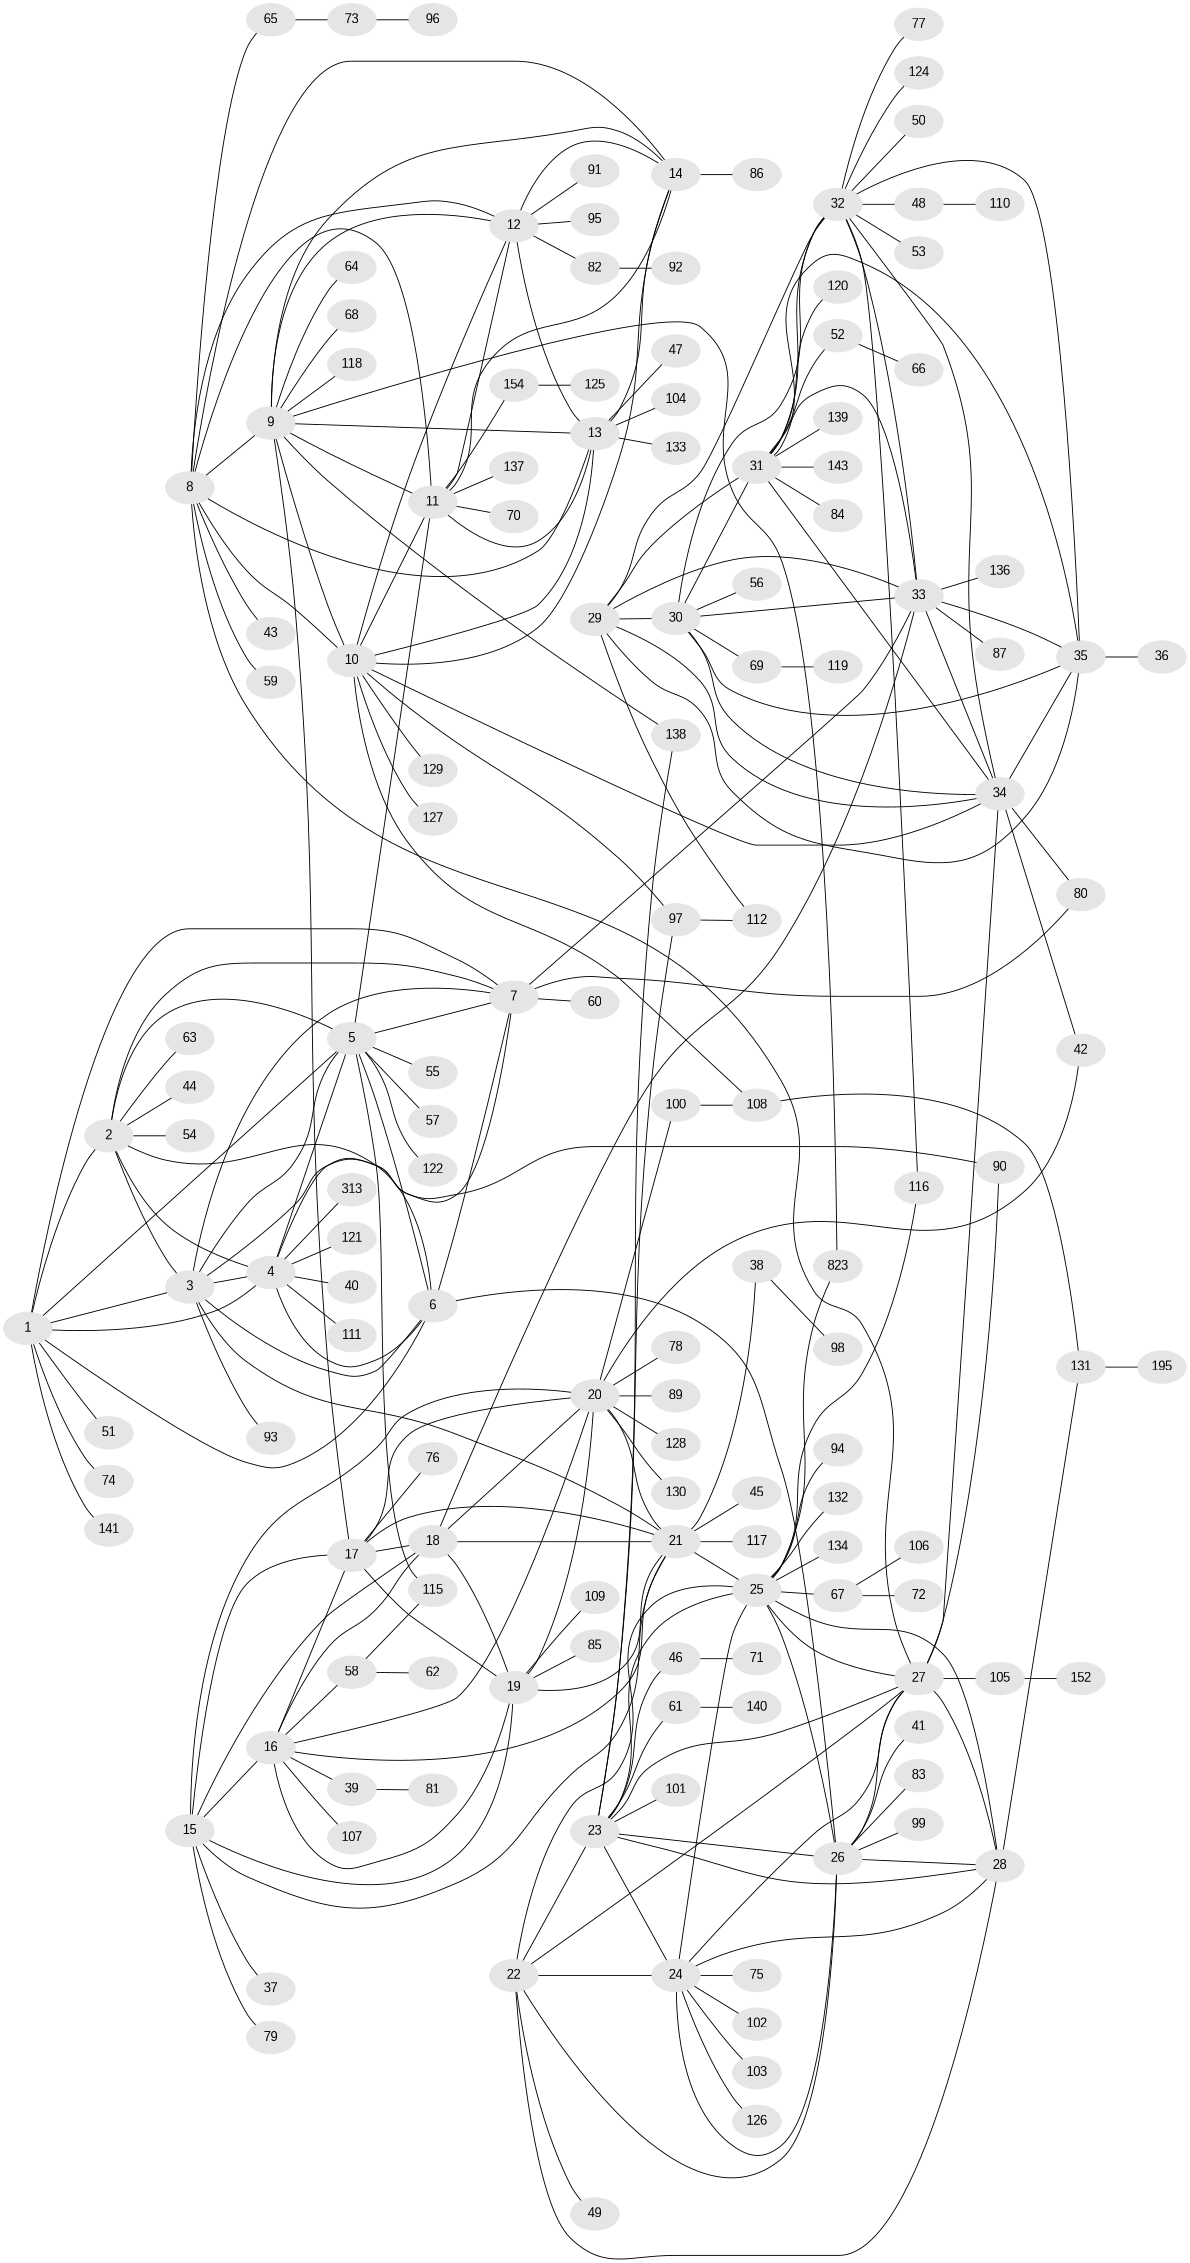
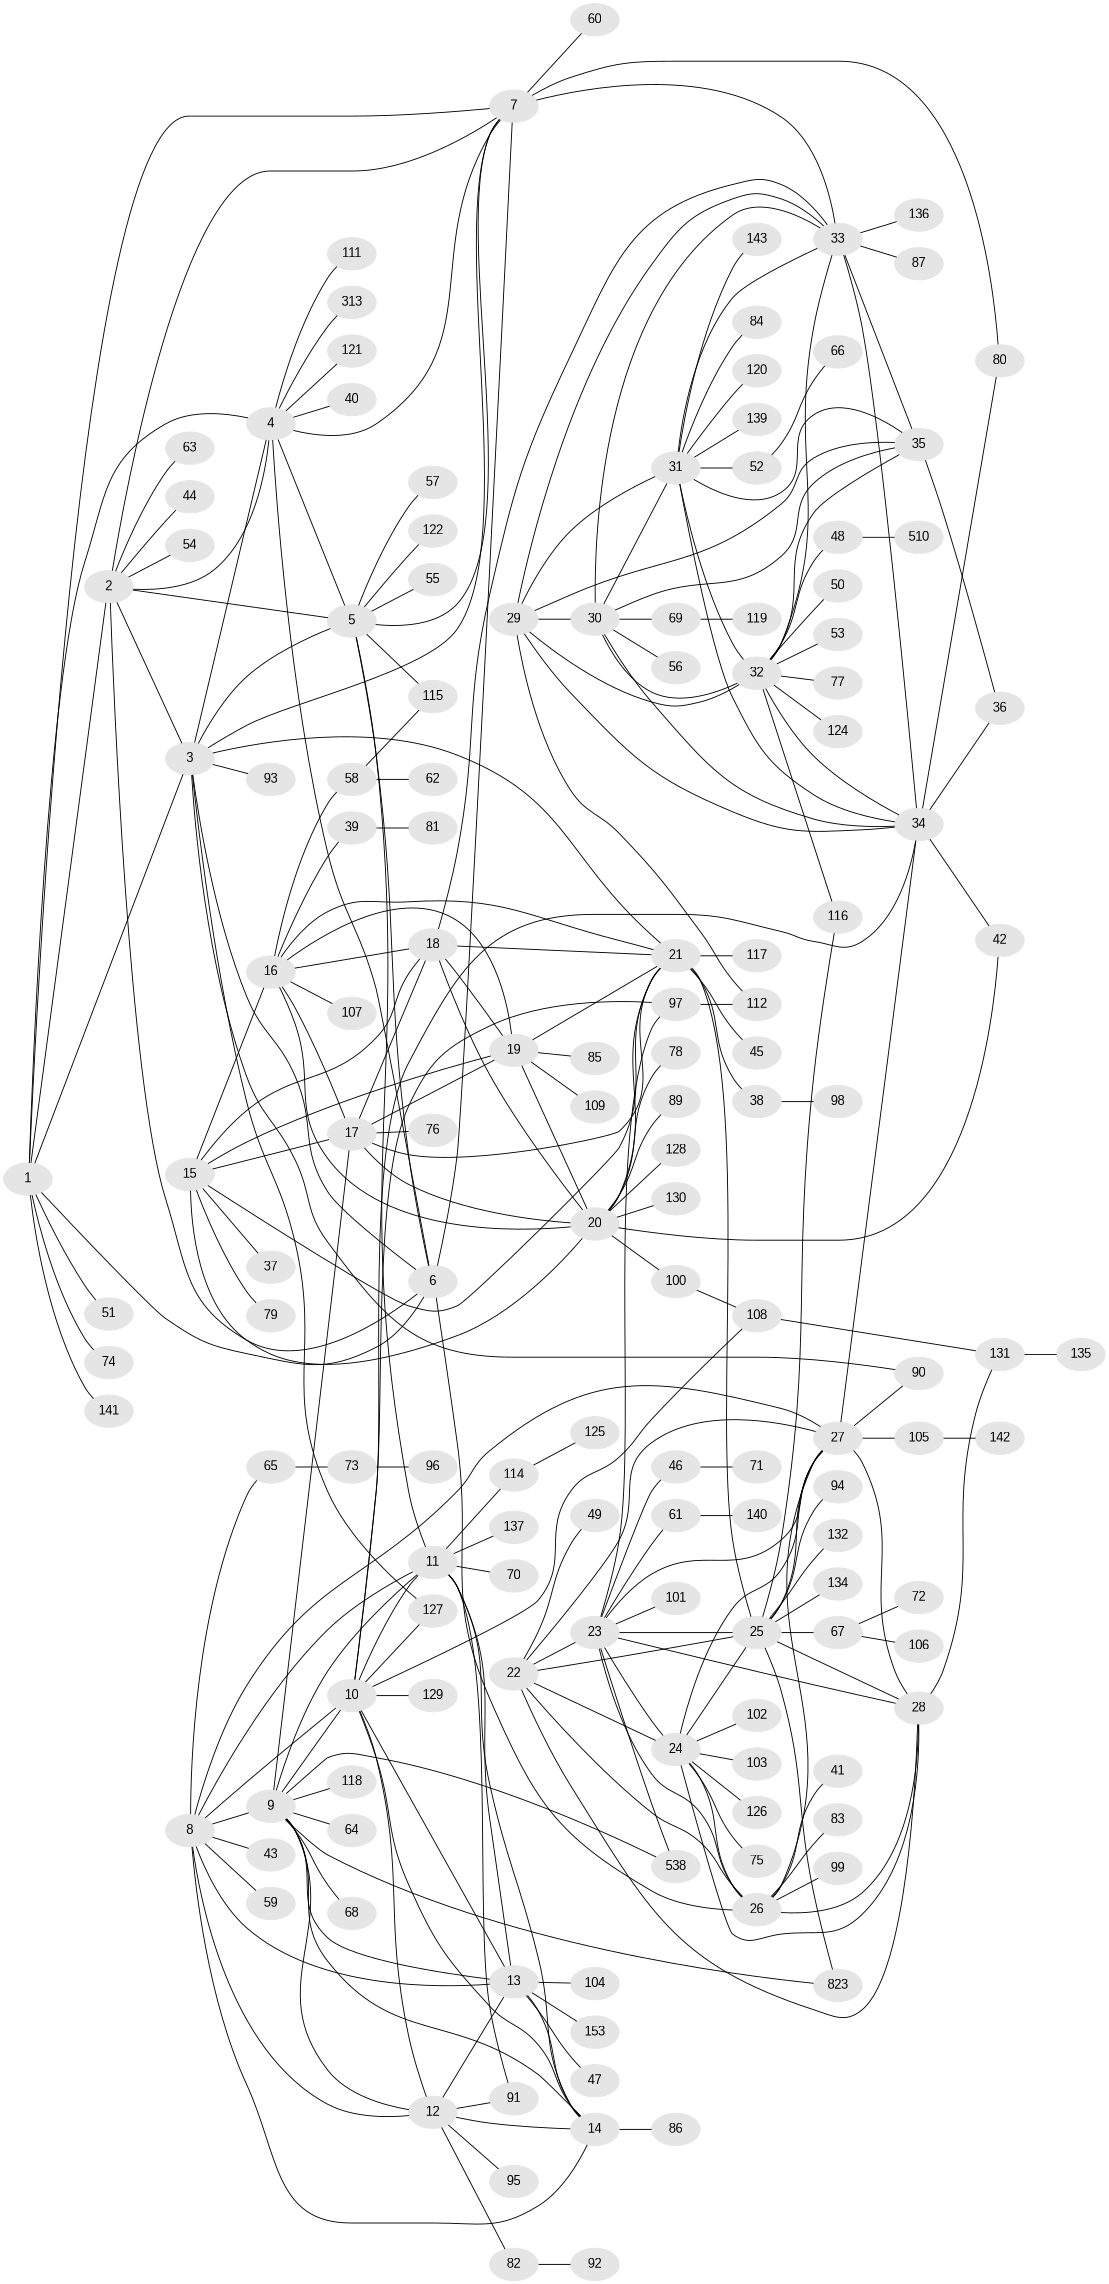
node "110": label "110" -> "510"
edge "12" -- "11": now "91" -- "11"
node "154": label "154" -> "114"
node "133": label "133" -> "153"
edge "35" -- "34": now "36" -- "34"
node "138": label "138" -> "538"
edge "5" -- "1": removed
edge "3" -- "127": added
node "195": label "195" -> "135"
node "152": label "152" -> "142"
edge "25" -- "26": removed
